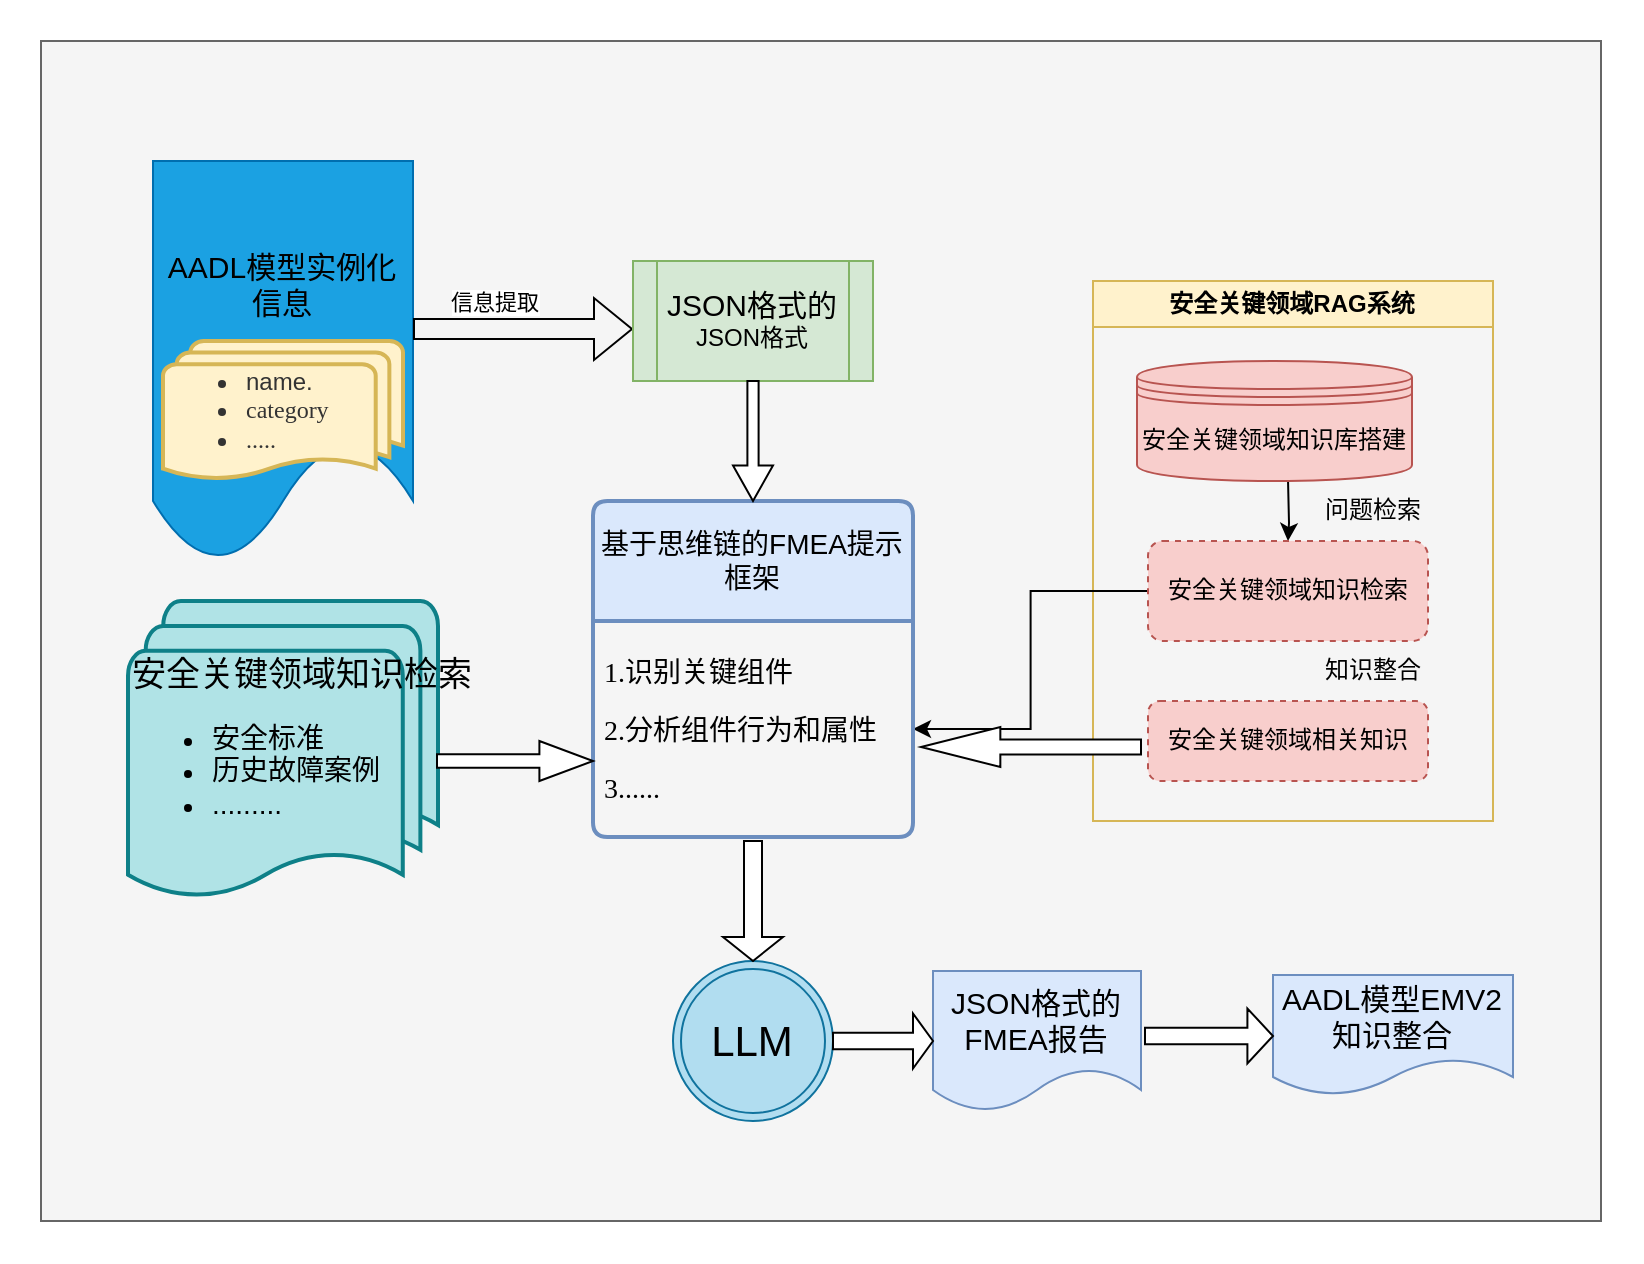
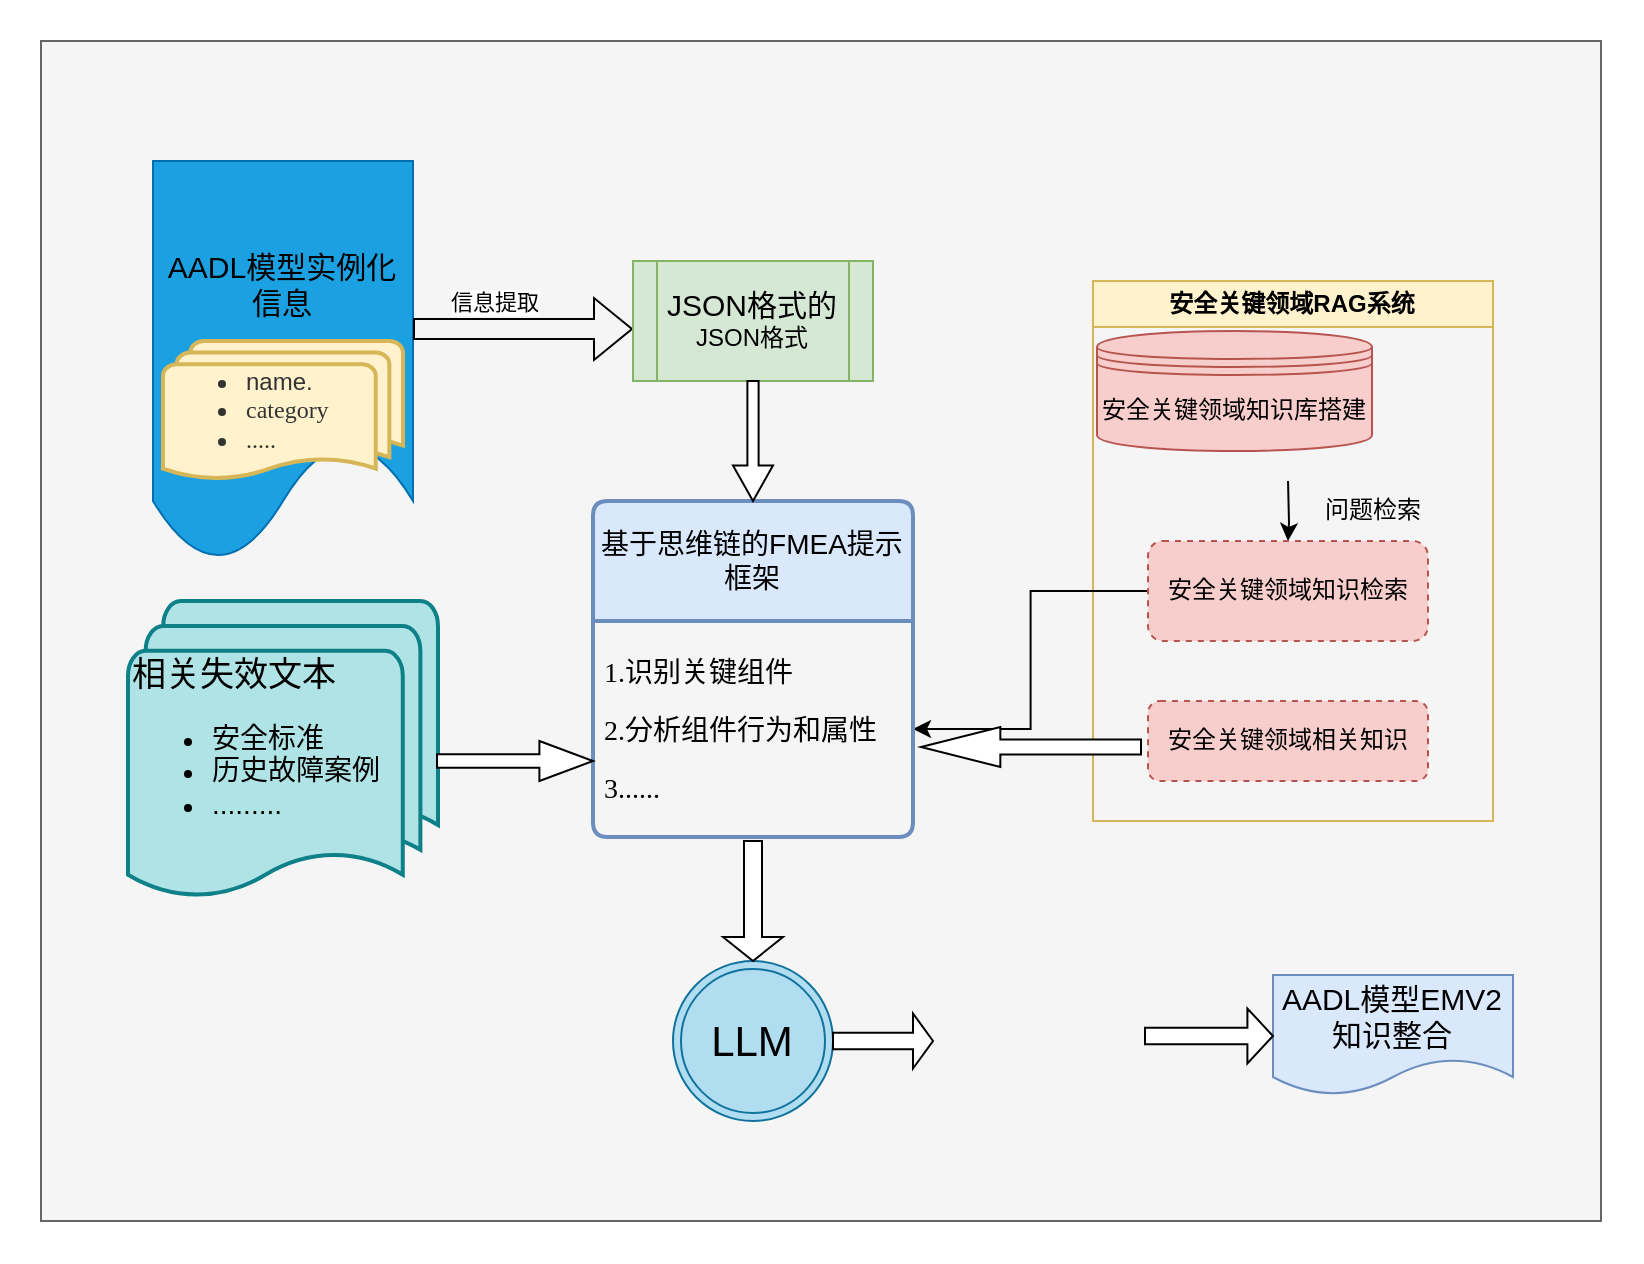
node "安全关键领域知识库搭建": moved (1275, 421) -> (1235, 391)
node "知识整合": removed
node "安全关键领域知识检索 安全标准 历史故障案例 .........": label "安全关键领域知识检索 安全标准 历史故障案例 ........." -> "相关失效文本 安全标准 历史故障案例 ........."
node "JSON格式的 FMEA报告": removed
